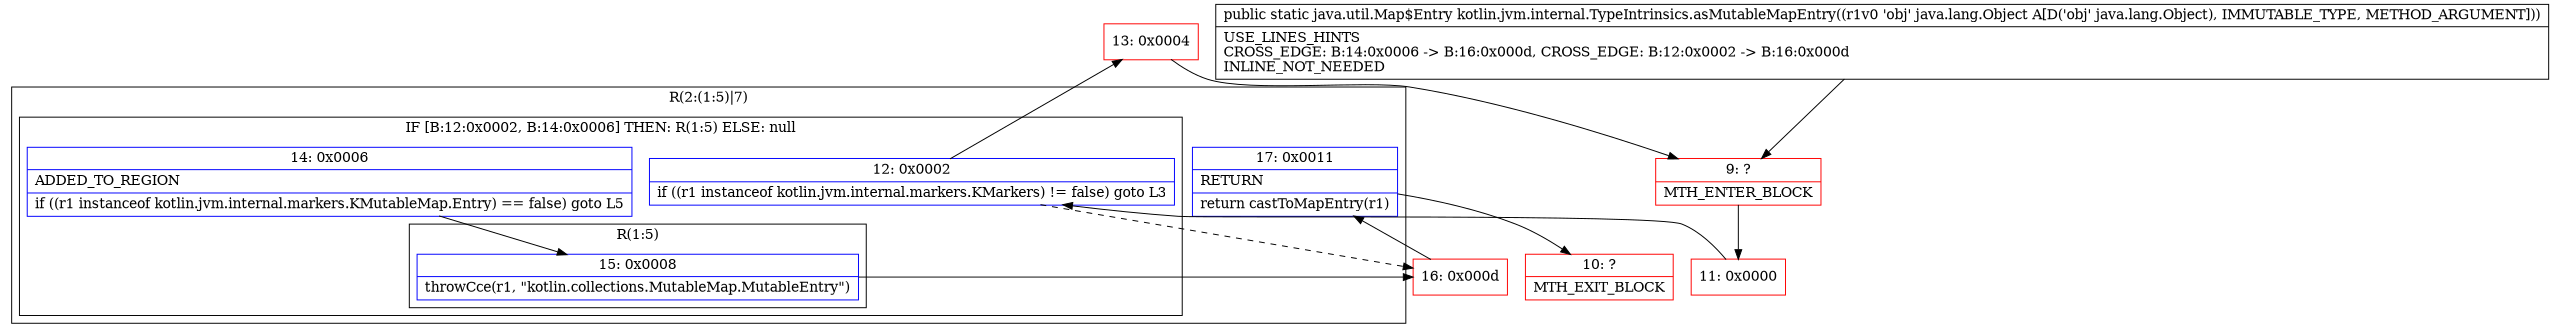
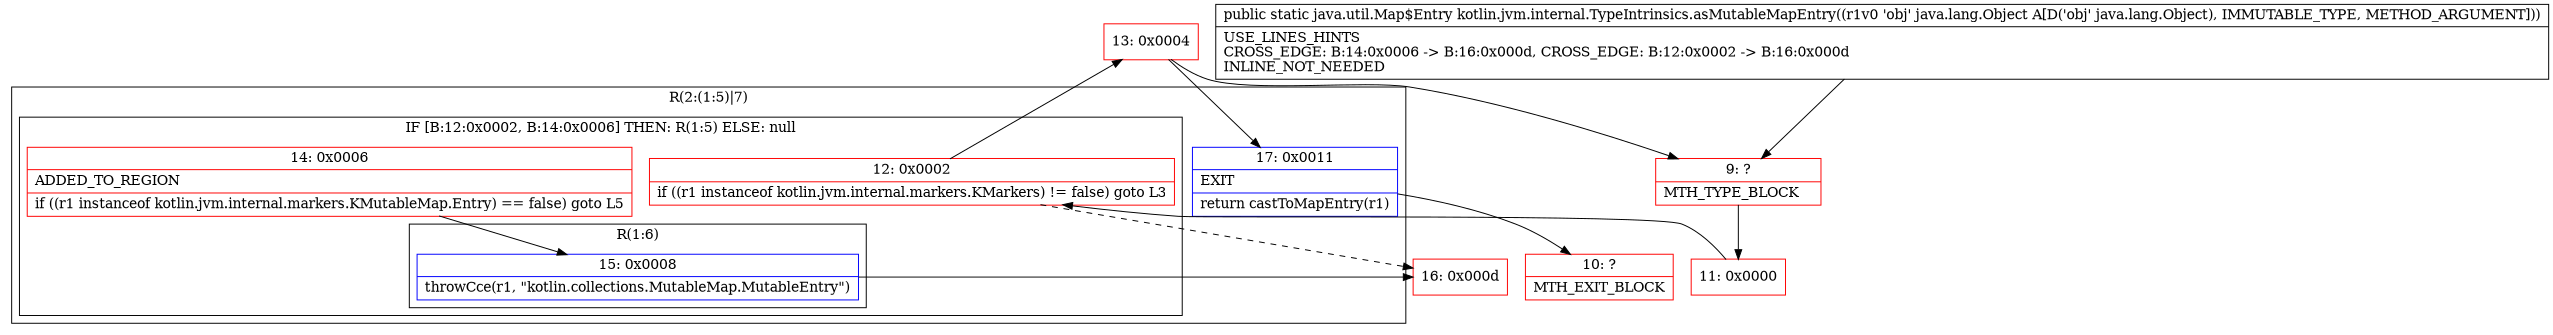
node "17: 0x0011": text "RETURN" -> "EXIT"
node "14: 0x0006": color blue -> red
node "12: 0x0002": color blue -> red
node "9: ?": text "MTH_ENTER_BLOCK" -> "MTH_TYPE_BLOCK"
cluster "R(1:5)": label "R(1:5)" -> "R(1:6)"
edge "16: 0x000d" -> "17: 0x0011": now "13: 0x0004" -> "17: 0x0011"
